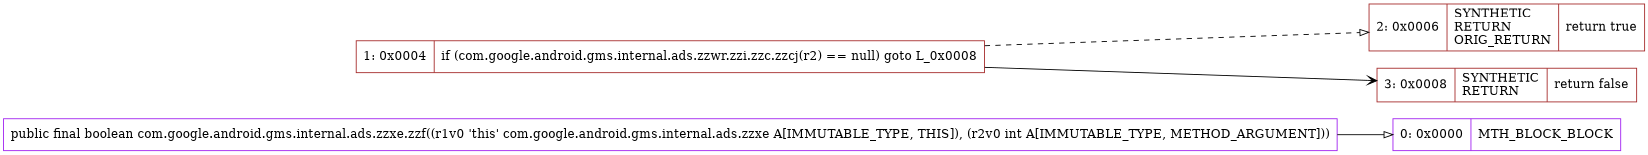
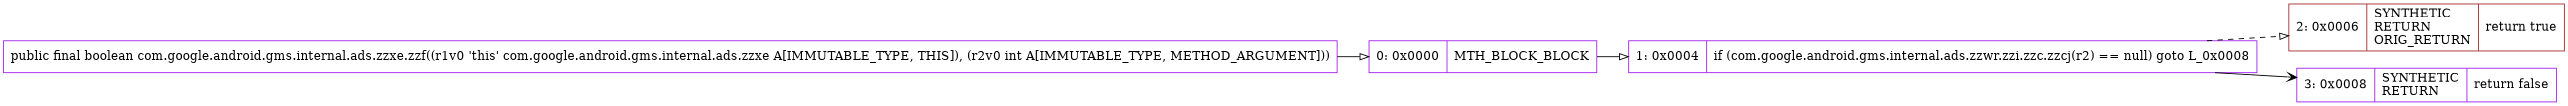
node "1: 0x0004": color brown -> purple
edge "0: 0x0000" -> "1: 0x0004": added
node "3: 0x0008": color brown -> purple
